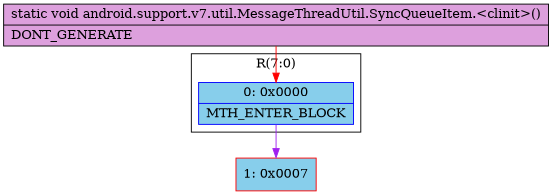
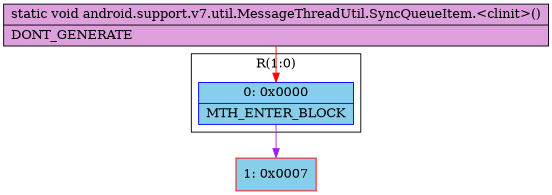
cluster "R(7:0)": label "R(7:0)" -> "R(1:0)"
